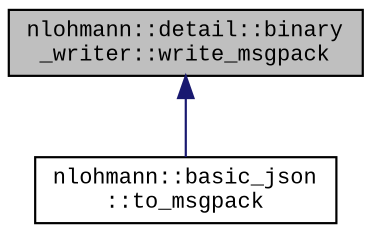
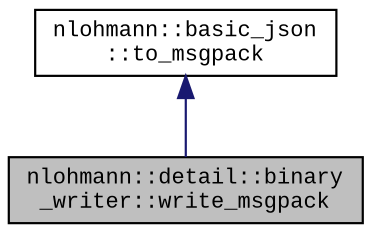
edge "nlohmann::basic_json ::to_msgpack" -> "nlohmann::detail::binary _writer::write_msgpack": reversed
